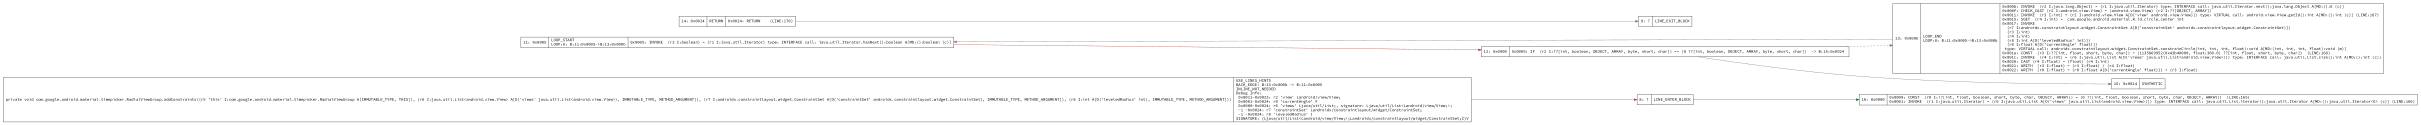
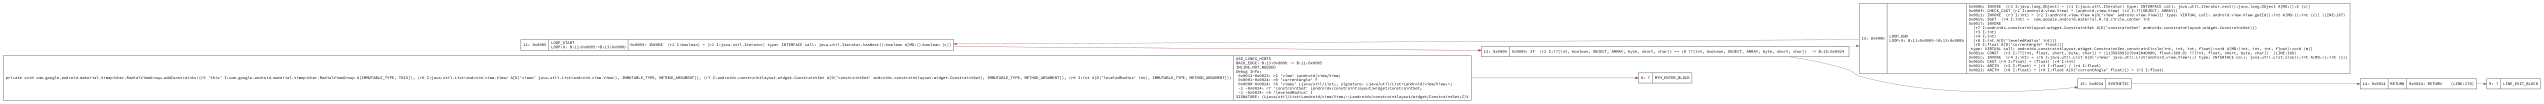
edge "15: 0x0024" -> "14: 0x0024": added
node "8: ?": text "LINE_ENTER_BLOCK" -> "MTH_ENTER_BLOCK"
node "10: 0x0000": removed
